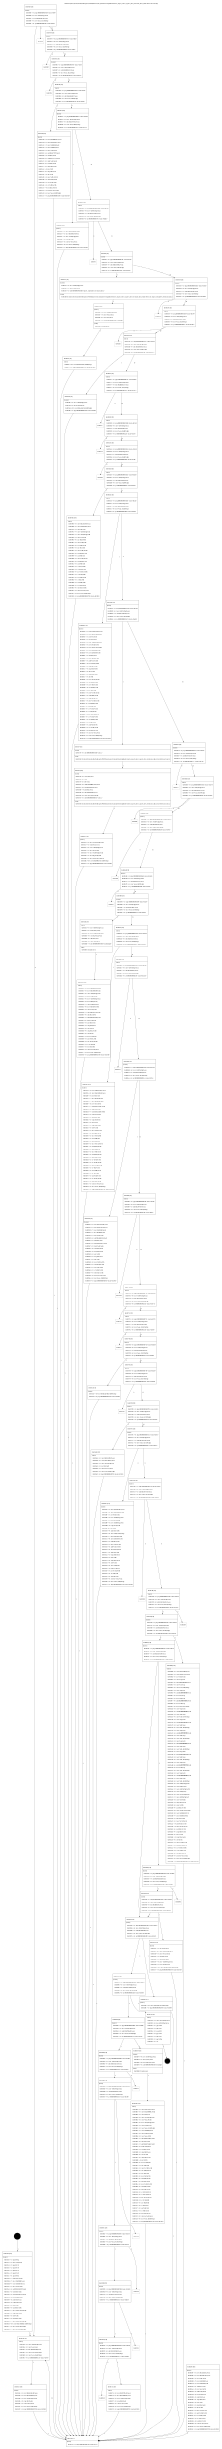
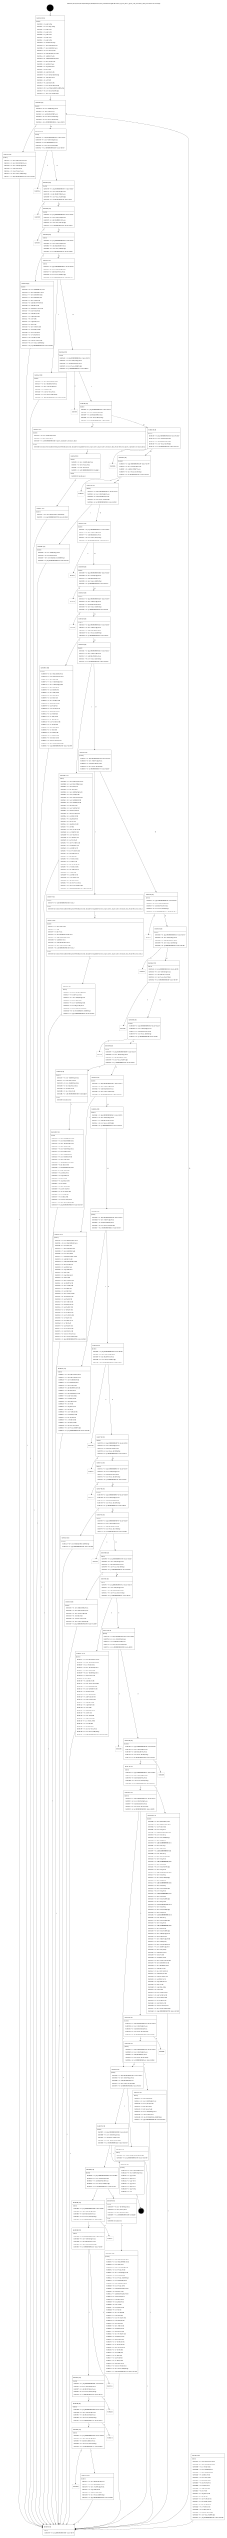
node "0x4025e4": removed
edge "0x401454 [28]" -> "0x401434 [32]": reversed
